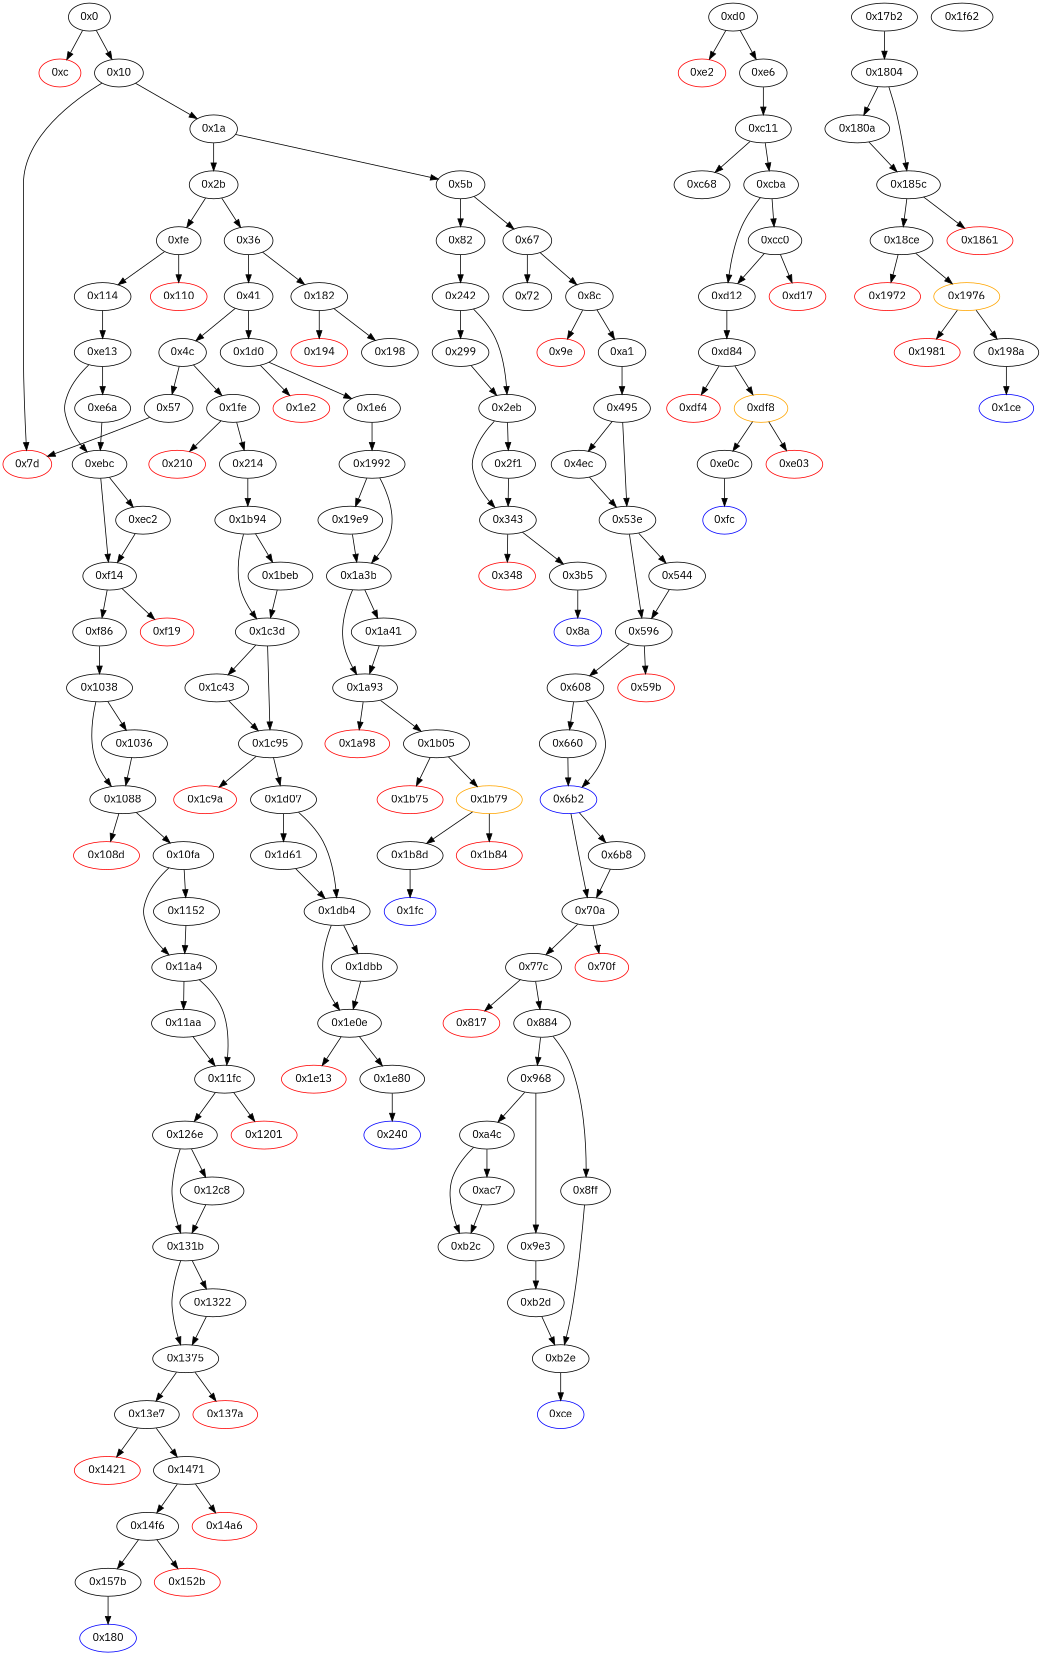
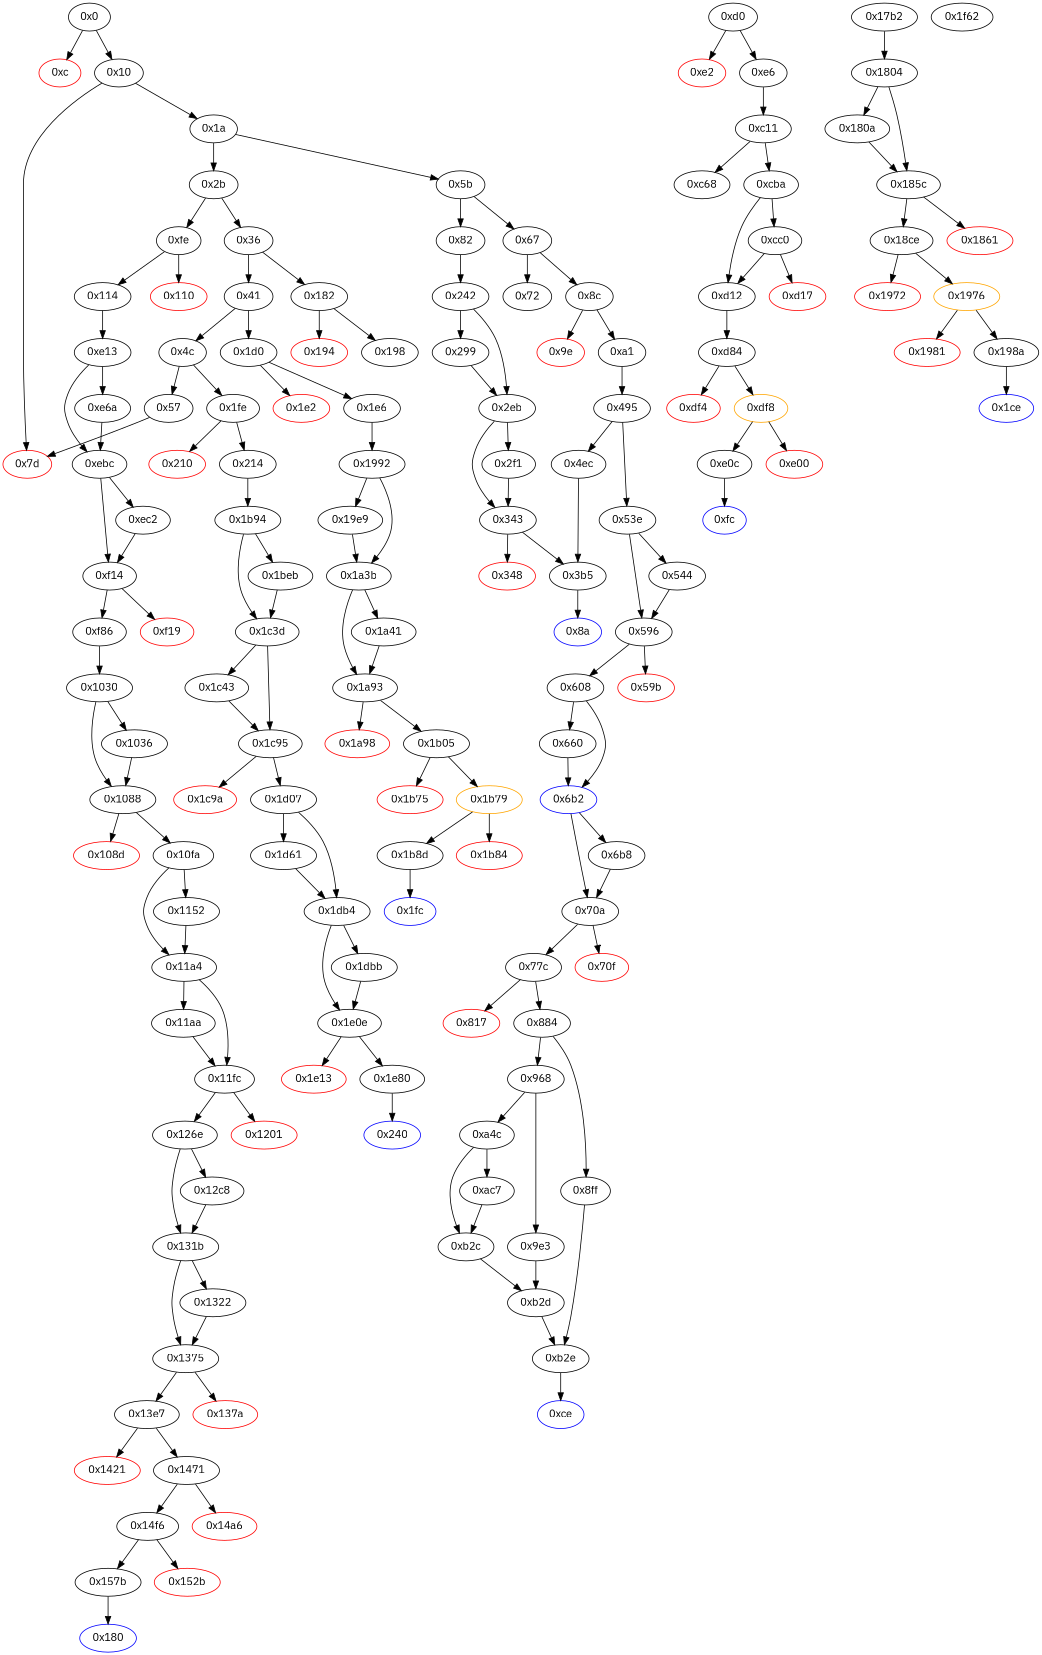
node "0xe03": label "0xe03" -> "0xe00"
edge "0x4ec" -> "0x53e": now "0x4ec" -> "0x3b5"
node "0x1038": label "0x1038" -> "0x1030"
edge "0xb2c" -> "0xb2d": added
